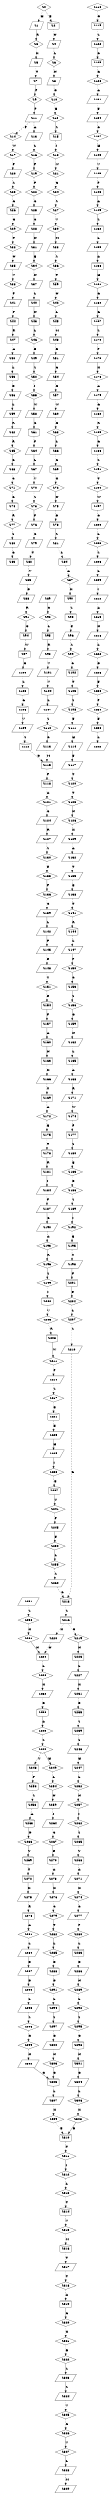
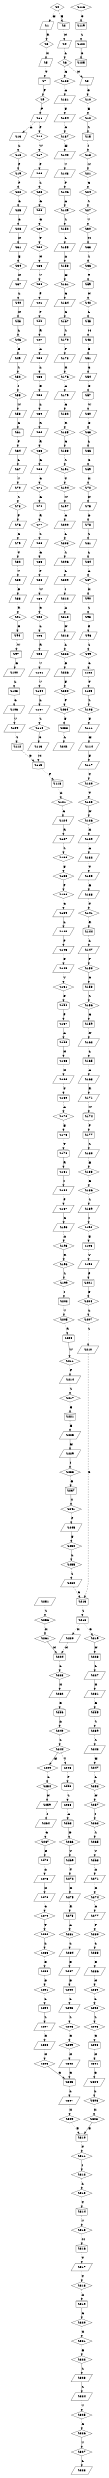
edge "S125" -> "S128": now "S6" -> "S128"
node "S86": added
node "S106": shape cylinder -> parallelogram
node "S329": removed
